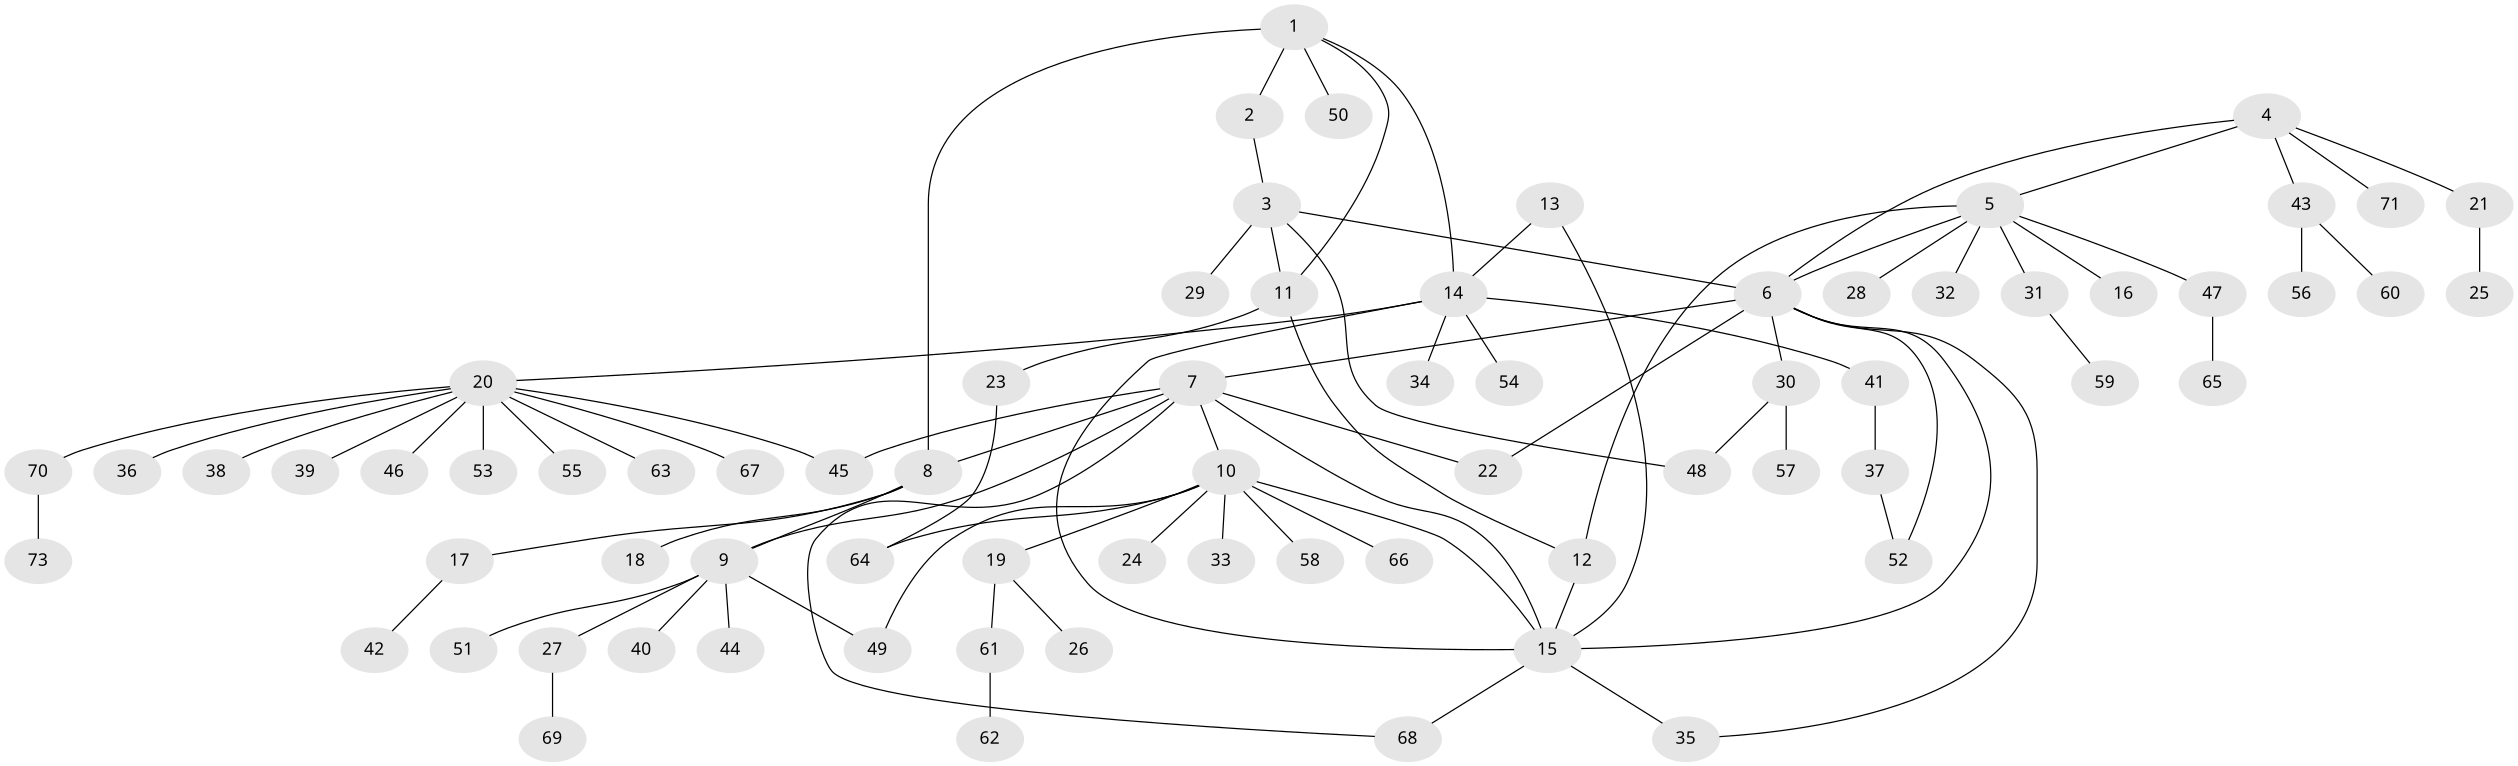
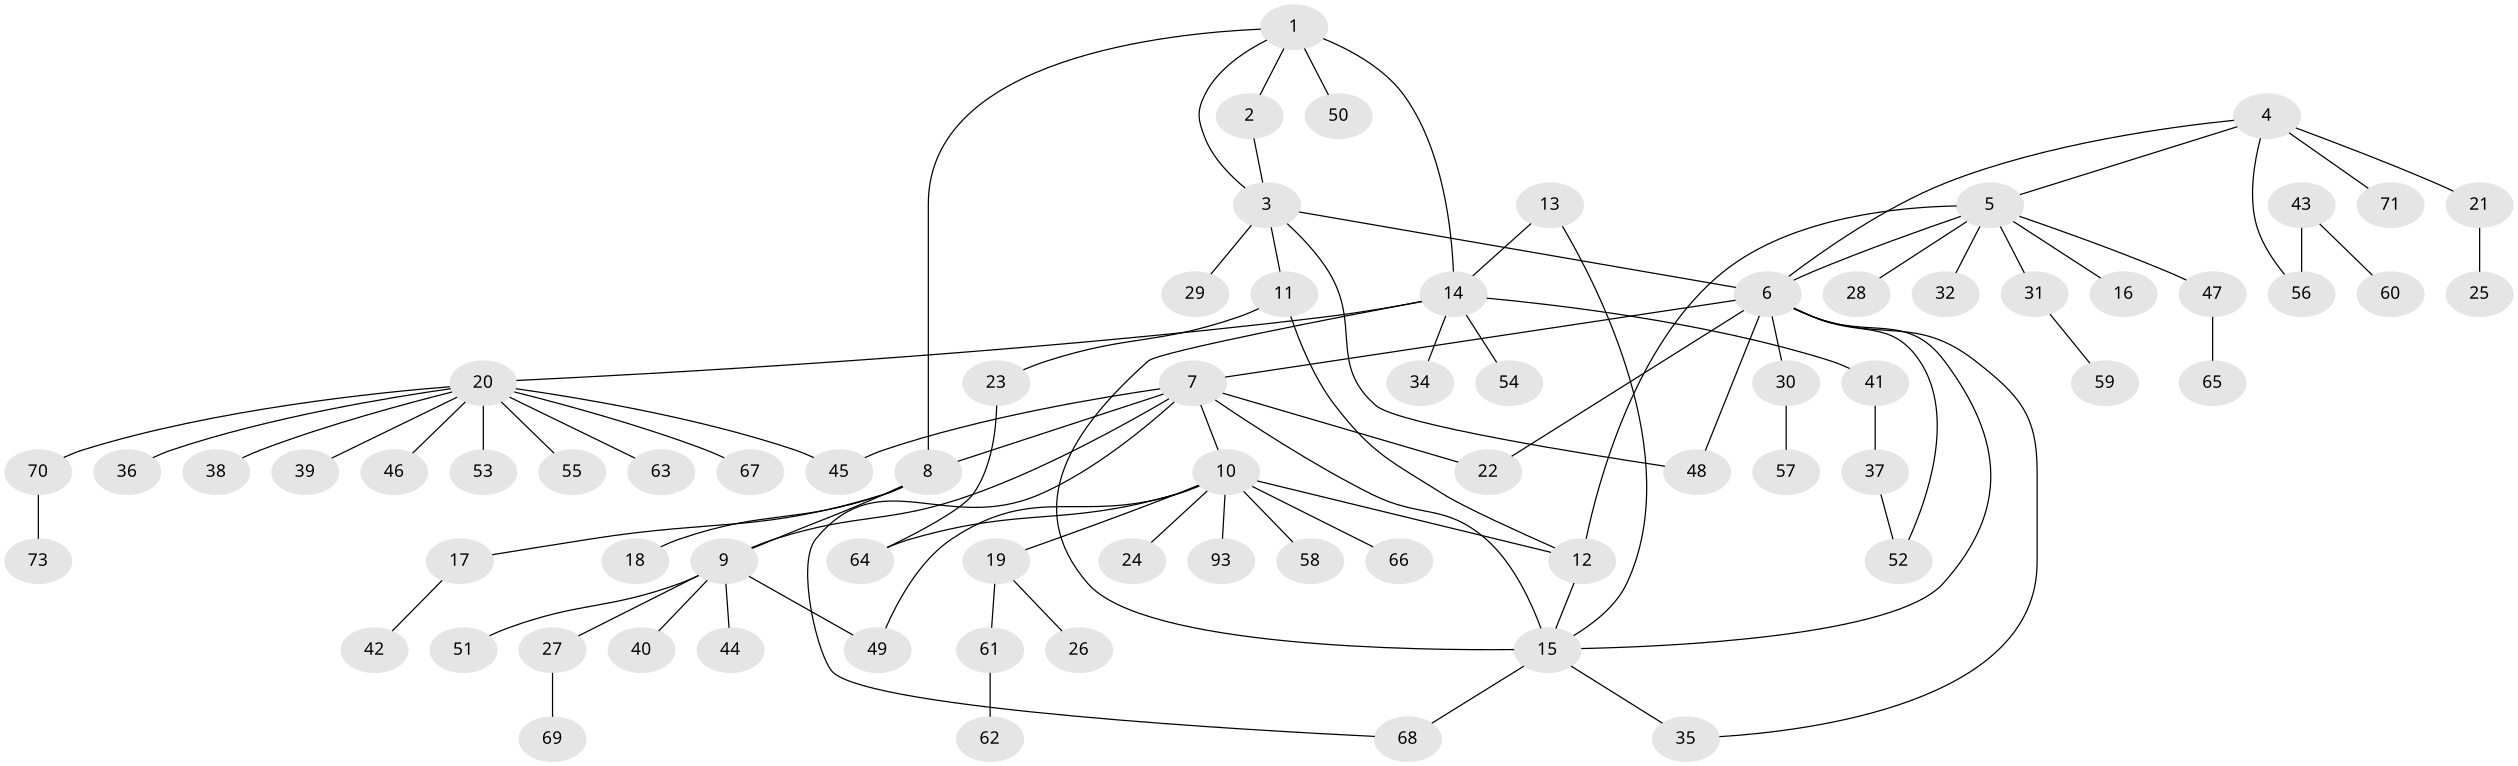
edge "1" -- "11": now "1" -- "3"
edge "4" -- "43": now "4" -- "56"
edge "30" -- "48": now "6" -- "48"
edge "10" -- "15": now "10" -- "12"
node "33": label "33" -> "93"
